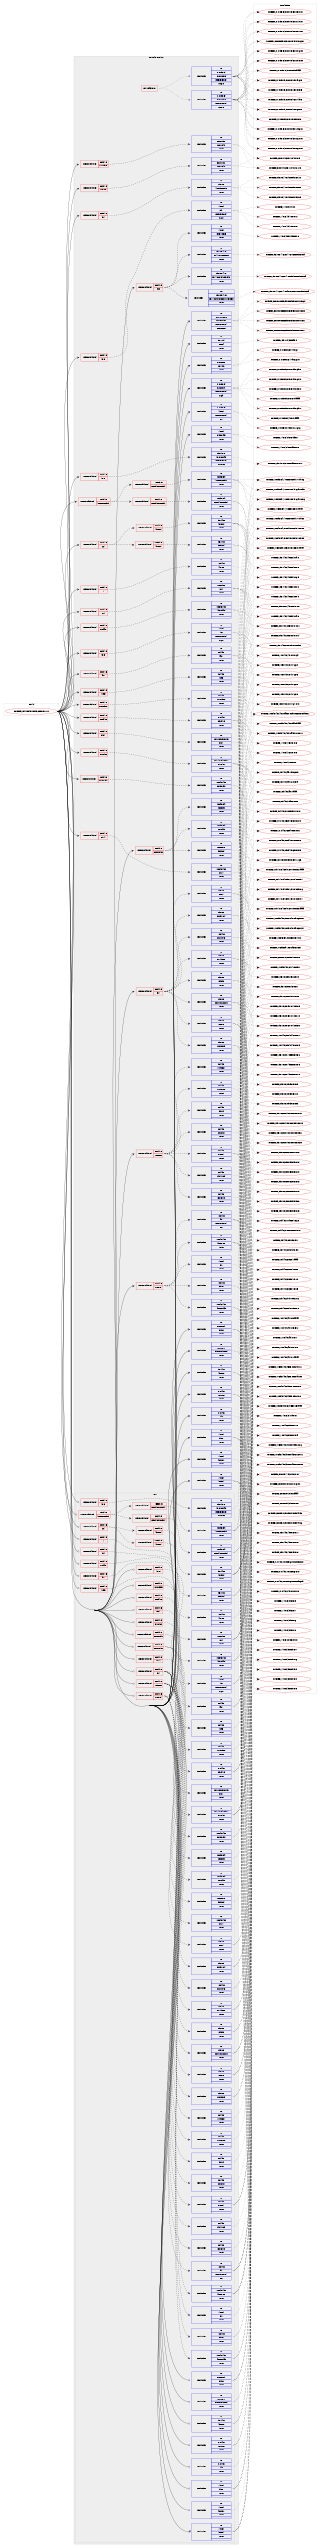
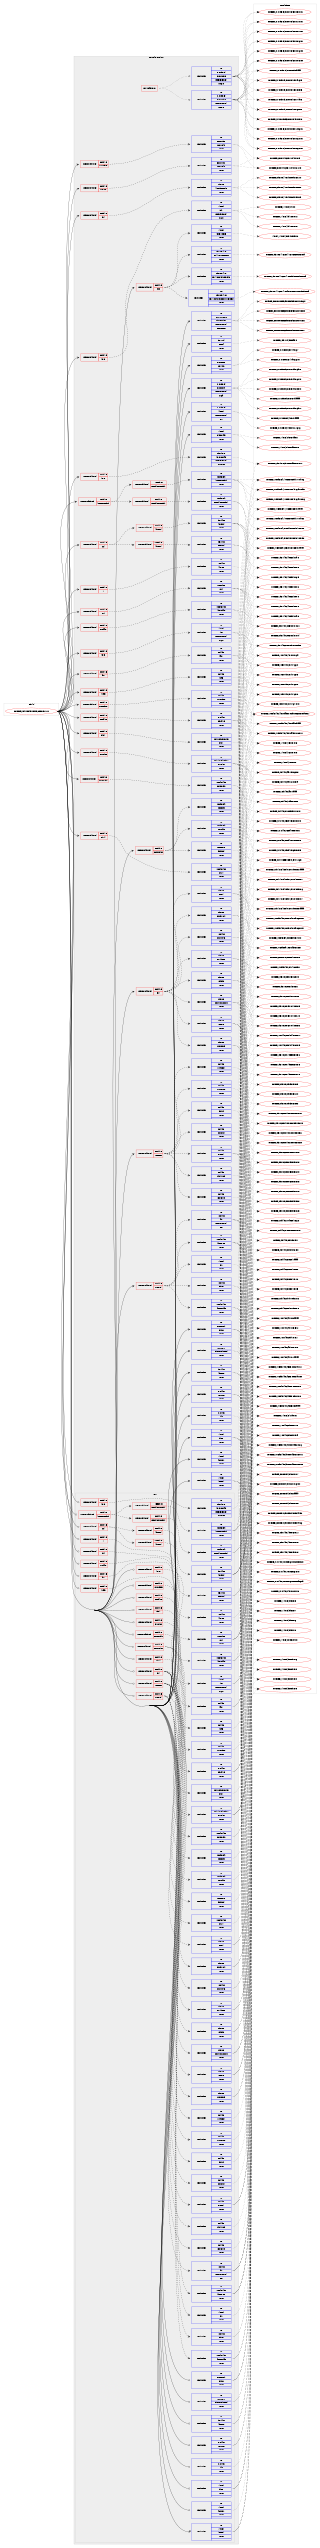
node "portage://qtcore-devel/automake-1.12.6-r2": label "portage://qtcore-devel/automake-1.12.6-r2" -> "portage://sys-devel/automake-1.12.6-r2"
node "portage://sys-devel/automake-1.5-r2": label "portage://sys-devel/automake-1.5-r2" -> "portage://sys-portage/automake-1.5-r2"
node "portage://virtual/latex-base-1.0": label "portage://virtual/latex-base-1.0" -> "virtual://virtual/latex-base-1.0"
node "portage://zlib-devel/libtool-2.4.6-r6": label "portage://zlib-devel/libtool-2.4.6-r6" -> "portage://sys-devel/libtool-2.4.6-r6"
node "portage://dev-qtgui/libressl-3.0.0": label "portage://dev-qtgui/libressl-3.0.0" -> "portage://dev-libs/libressl-3.0.0"
node "portage://sci-mathematics/glpk-4.63": label "portage://sci-mathematics/glpk-4.63" -> "portage://sci-imagemagick/glpk-4.63"
node "portage://x11-libs/fltk-1.3.4": label "portage://x11-libs/fltk-1.3.4" -> "portage://x11-libs/glpk-1.3.4"
node "portage://media-fortran/freetype-9999": label "portage://media-fortran/freetype-9999" -> "portage://media-libs/freetype-9999"
node "portage://app-texlive/bzip2-1.0.7": label "portage://app-texlive/bzip2-1.0.7" -> "portage://app-arch/bzip2-1.0.7"
node "portage://virtual/lapack-3.7": removed
